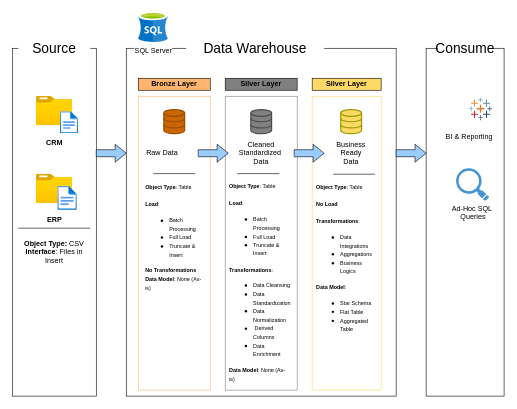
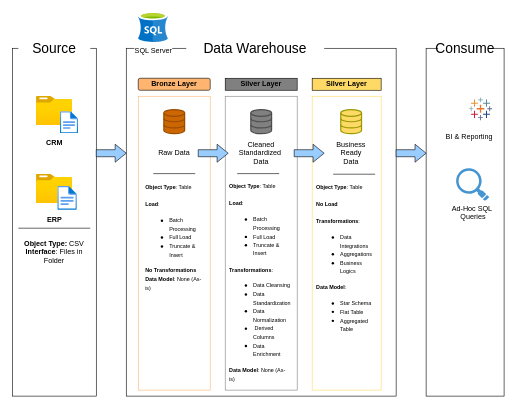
node "Bronze Layer": shape rectangle -> rounded rectangle
node "Raw Data": moved (162, 153) -> (174, 153)
node "Object Type: CSV Interface: Files in Insert": label "Object Type: CSV Interface: Files in Insert" -> "Object Type: CSV Interface: Files in Folder"
